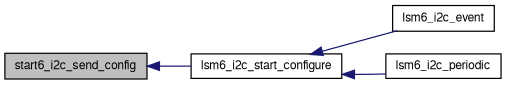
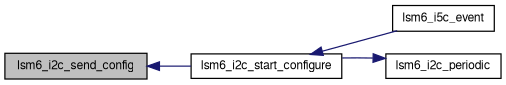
node "lsm6_i2c_event": label "lsm6_i2c_event" -> "lsm6_i5c_event"
node "start6_i2c_send_config": label "start6_i2c_send_config" -> "lsm6_i2c_send_config"
edge "lsm6_i2c_periodic" -> "lsm6_i2c_start_configure": reversed
